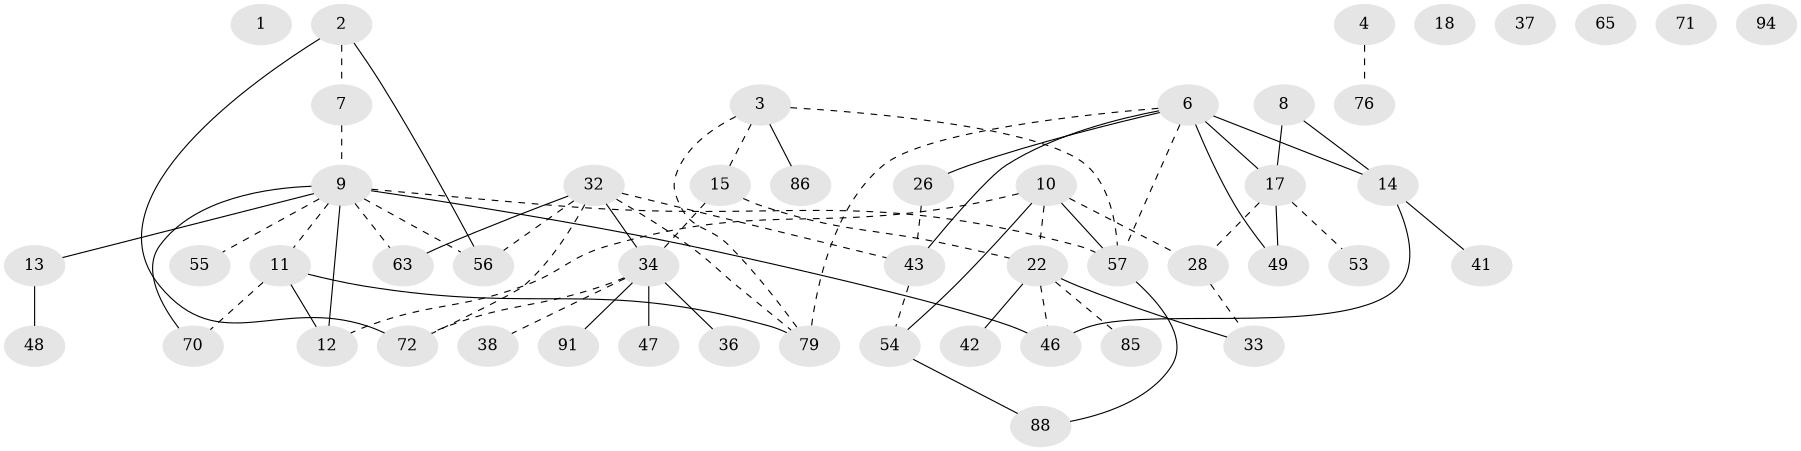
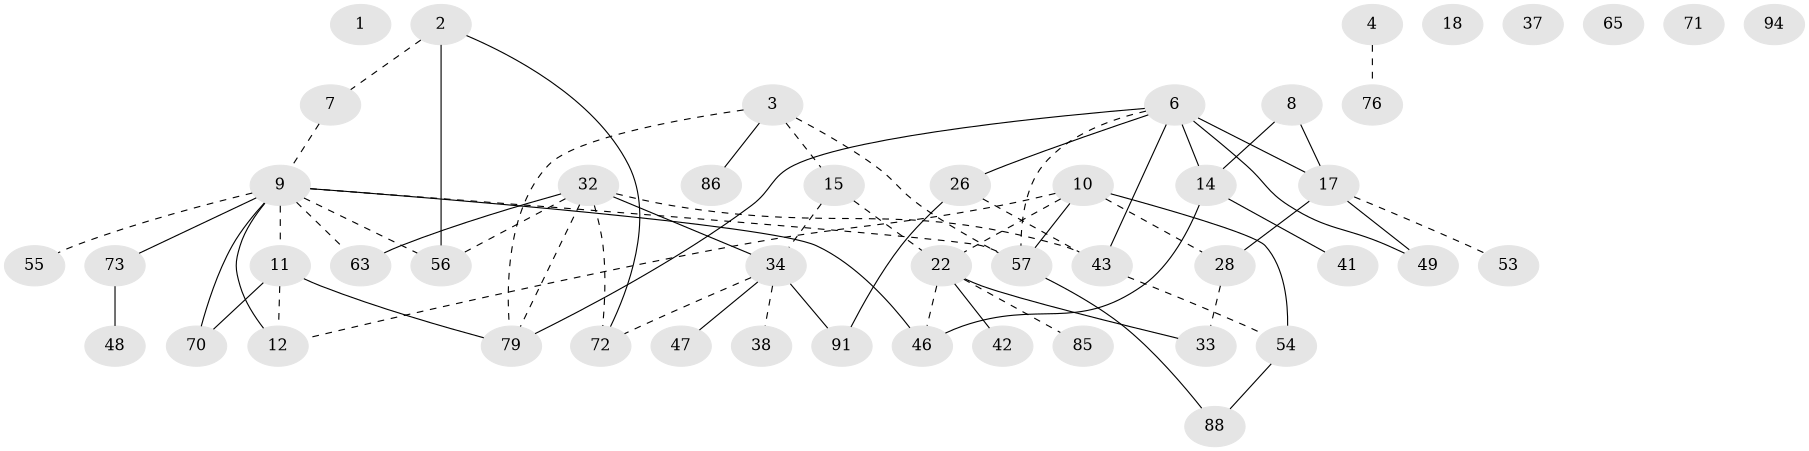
edge "6" -- "79": style dashed -> solid
edge "17" -- "28": style dashed -> solid
edge "26" -- "91": added
node "13": label "13" -> "73"
edge "11" -- "70": style dashed -> solid
edge "11" -- "12": style solid -> dashed
node "36": removed
